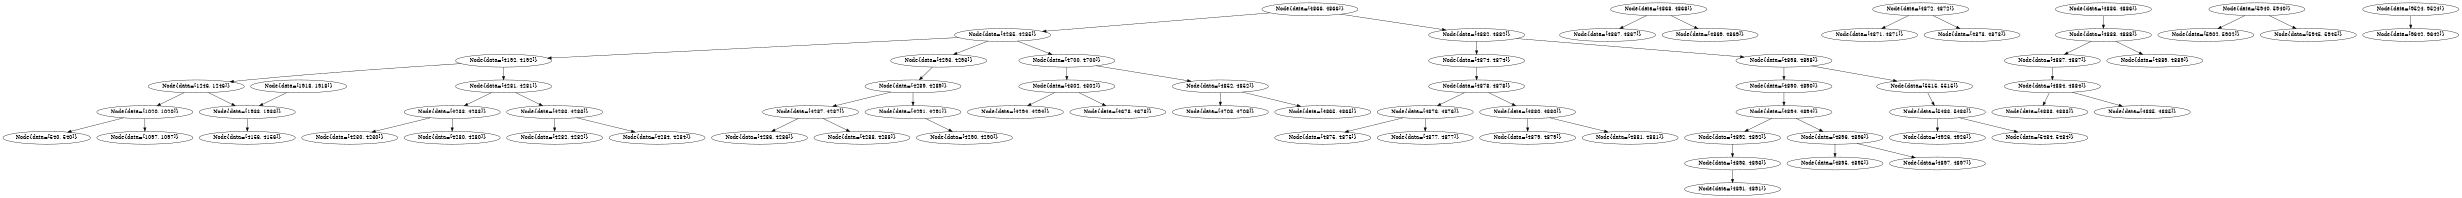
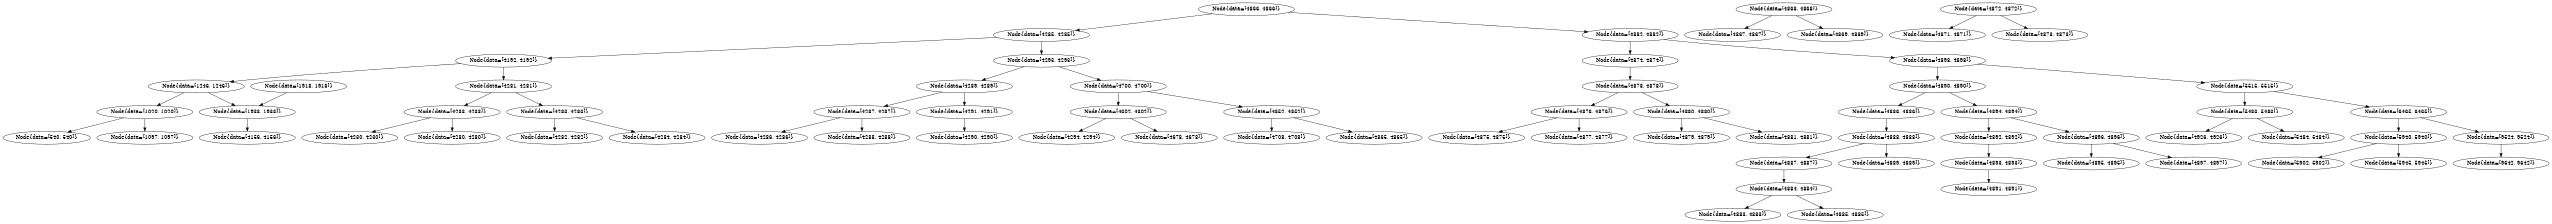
edge "Node{data=[4285, 4285]}" -> "Node{data=[4700, 4700]}": now "Node{data=[4293, 4293]}" -> "Node{data=[4700, 4700]}"
edge "Node{data=[4890, 4890]}" -> "Node{data=[4886, 4886]}": added
node "Node{data=[6465, 6465]}": added
